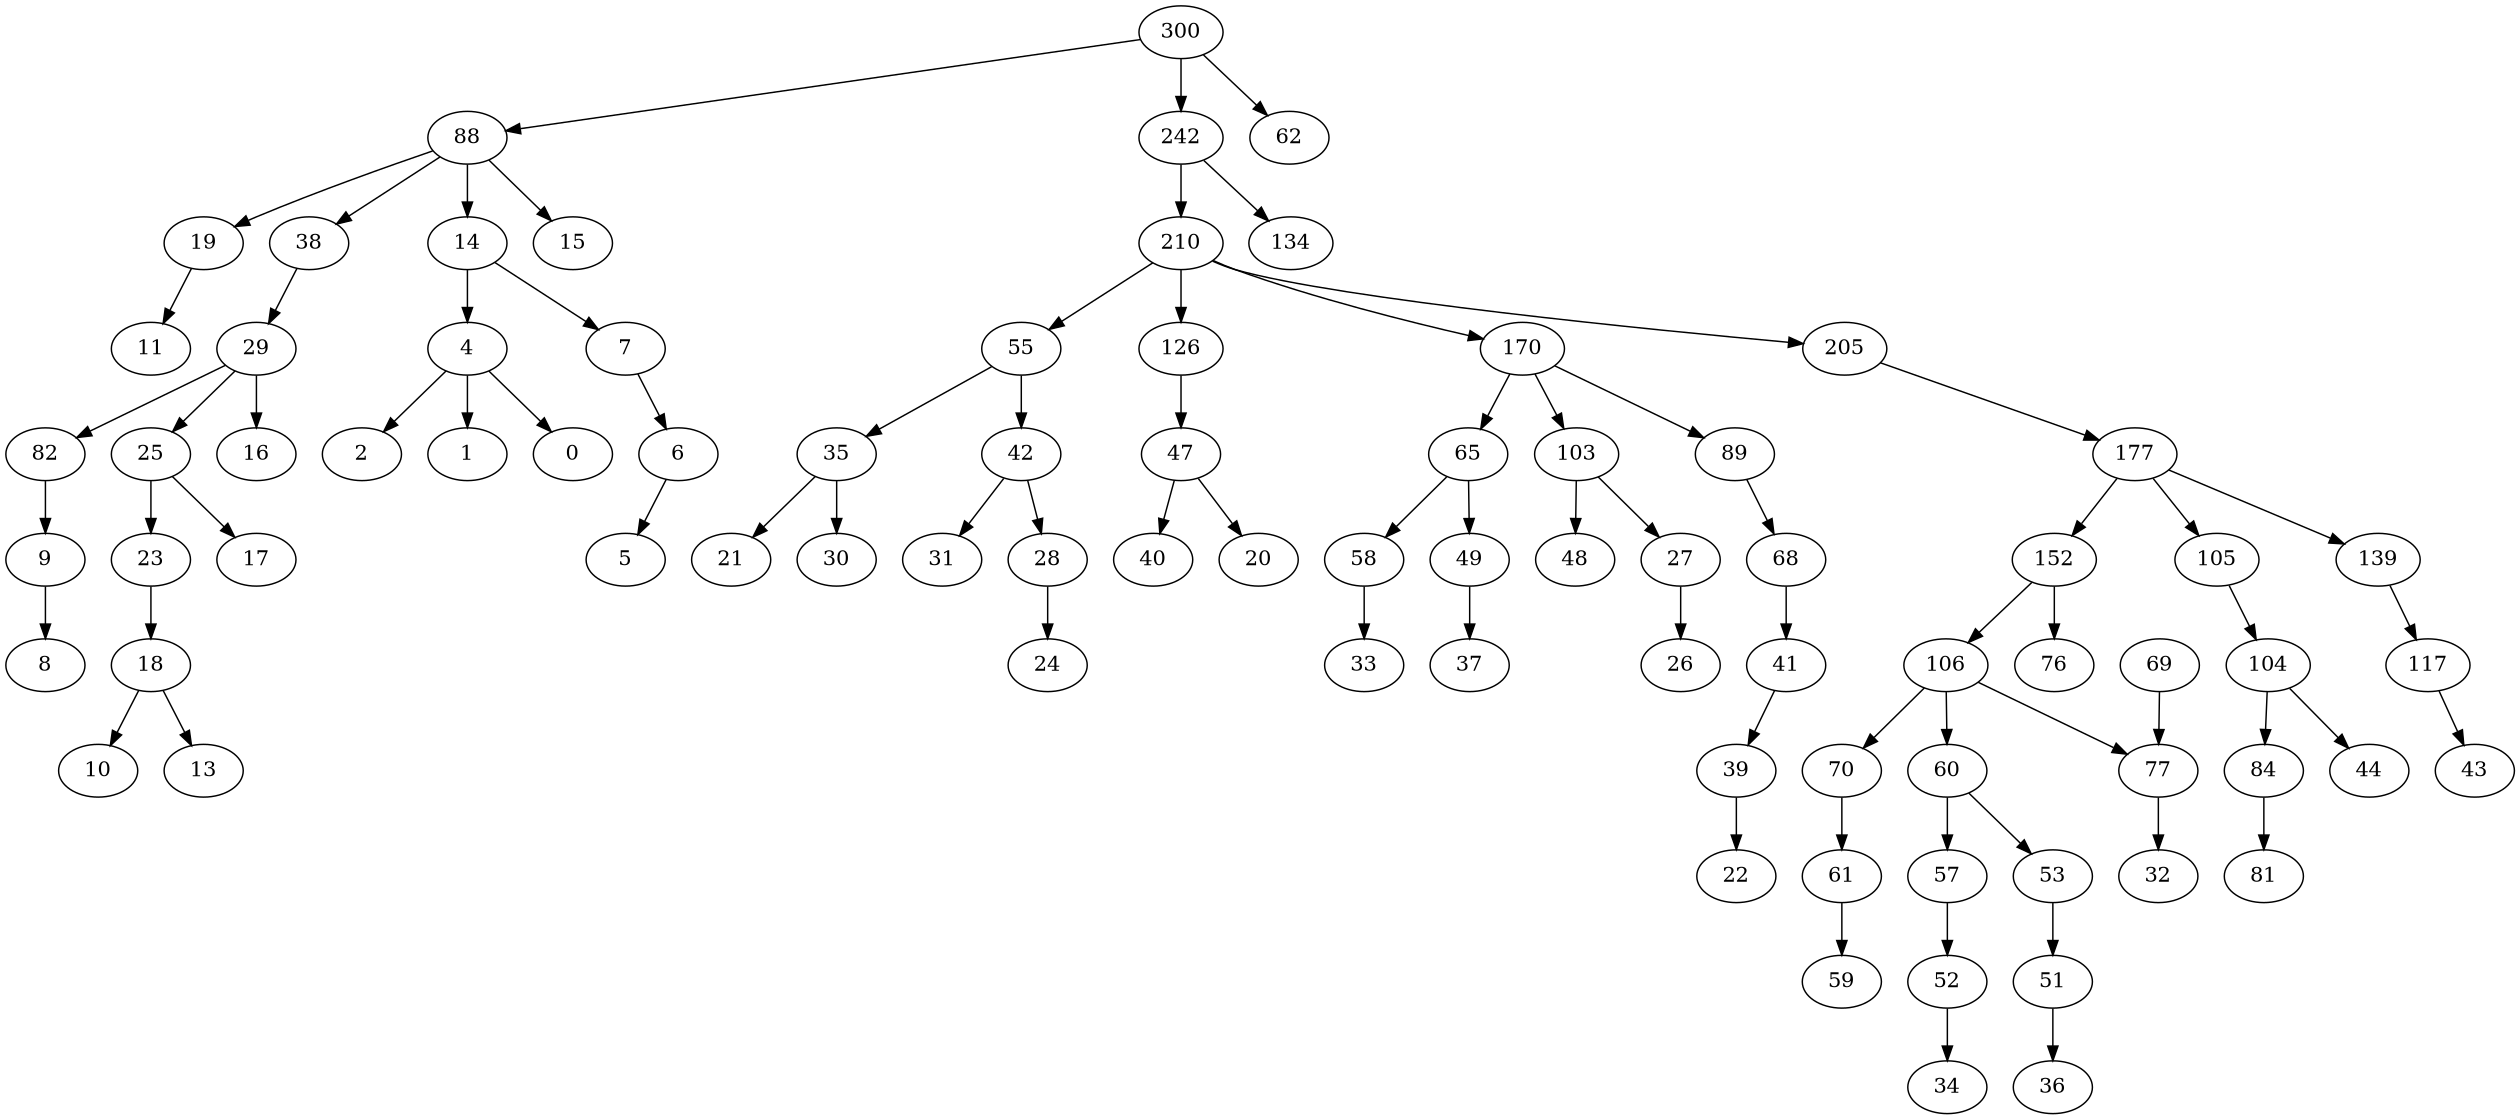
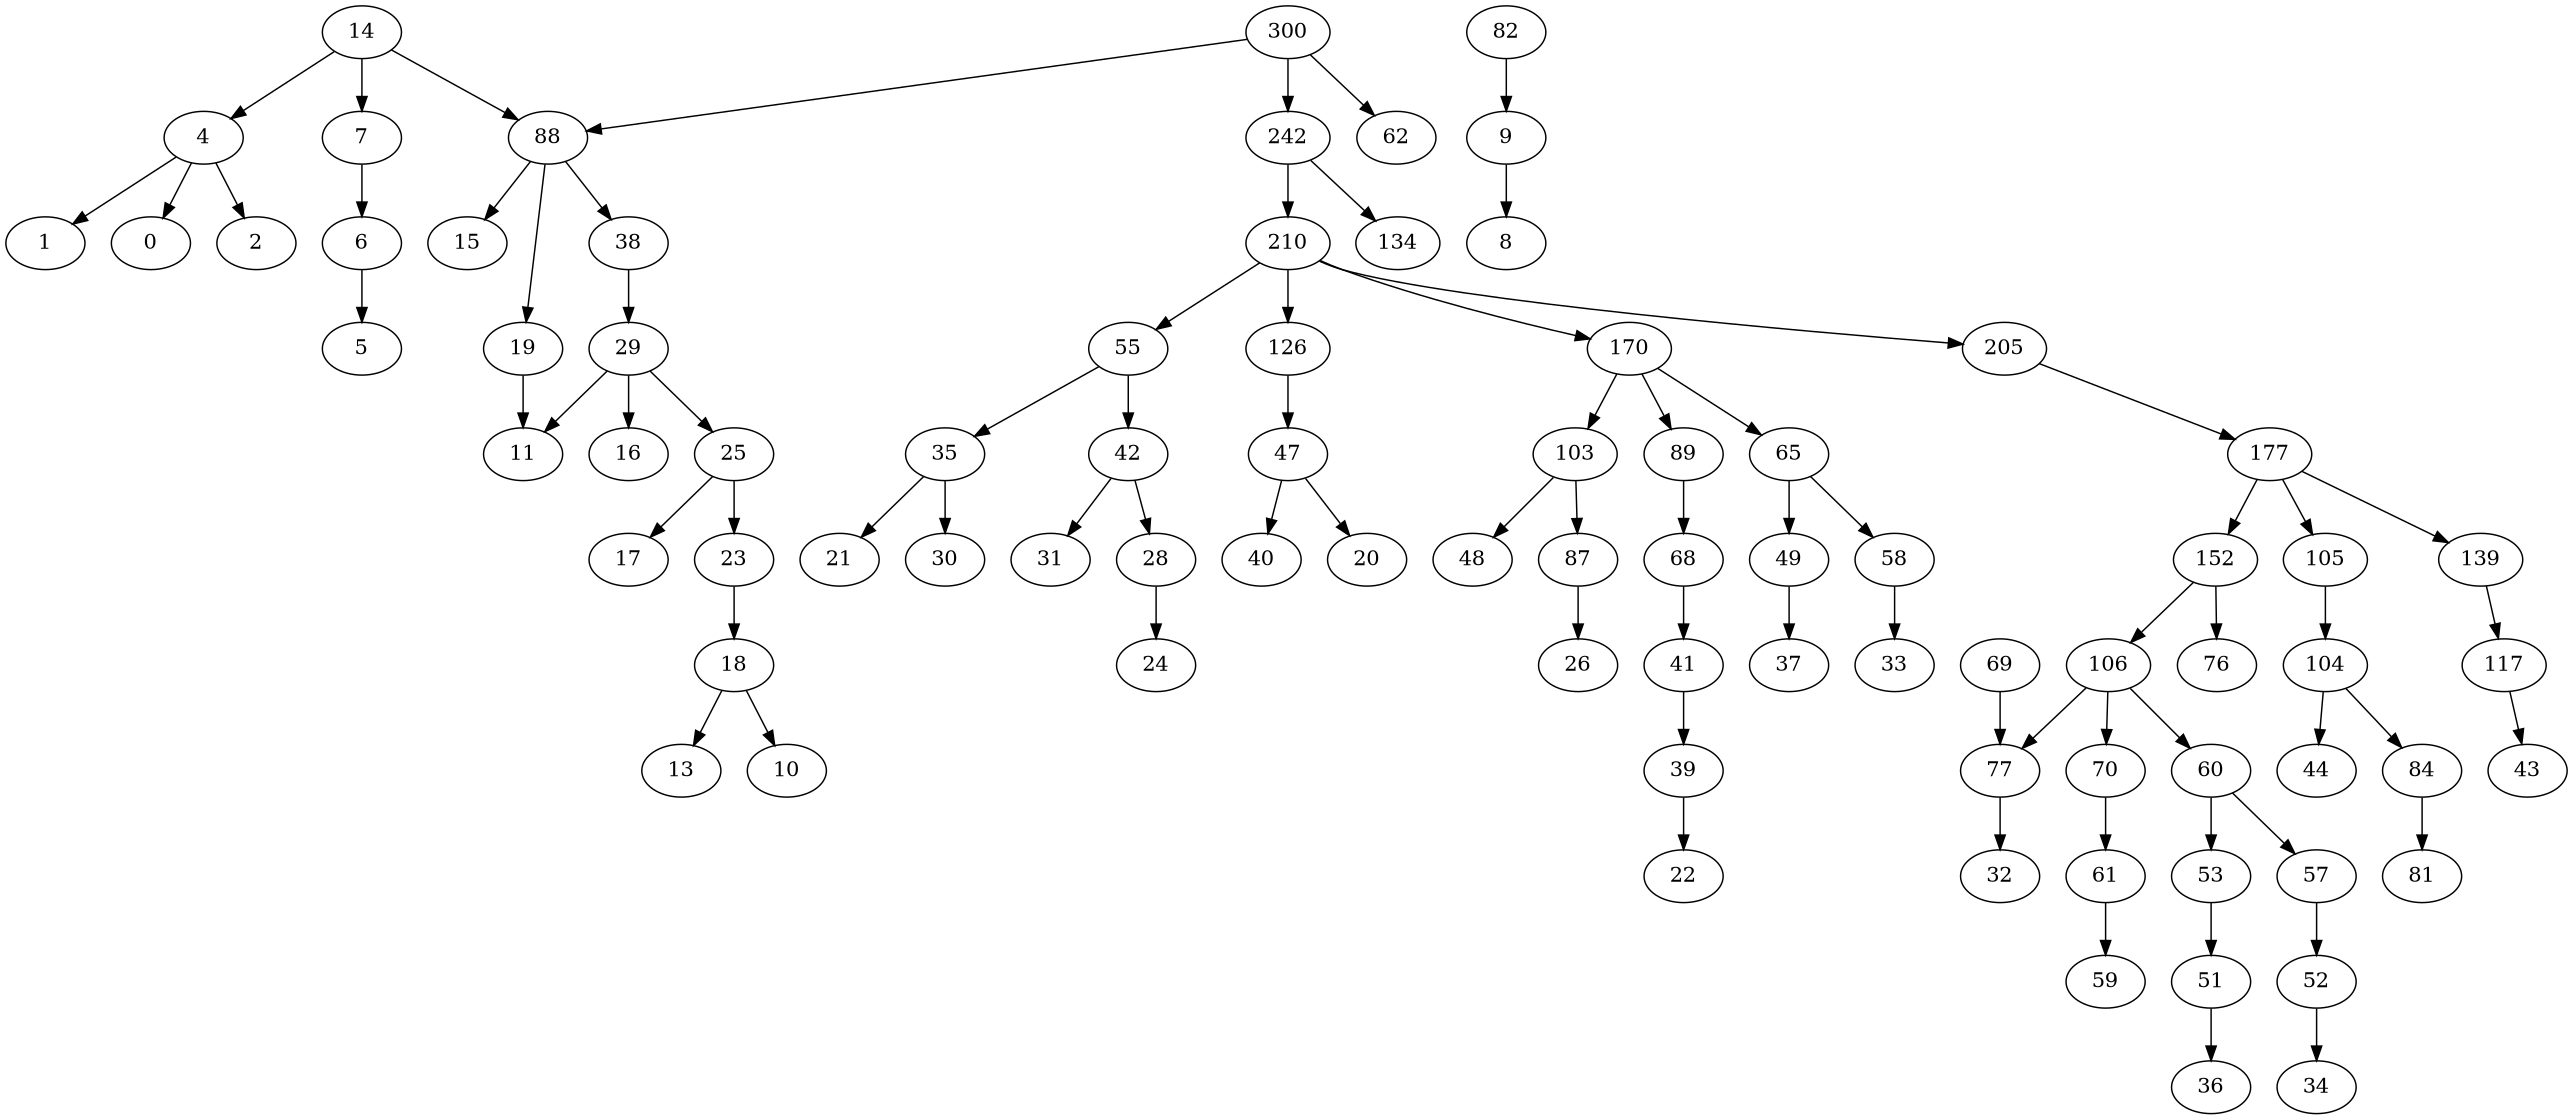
edge "88" -> "14": reversed
edge "29" -> "82": now "29" -> "11"
node "27": label "27" -> "87"
